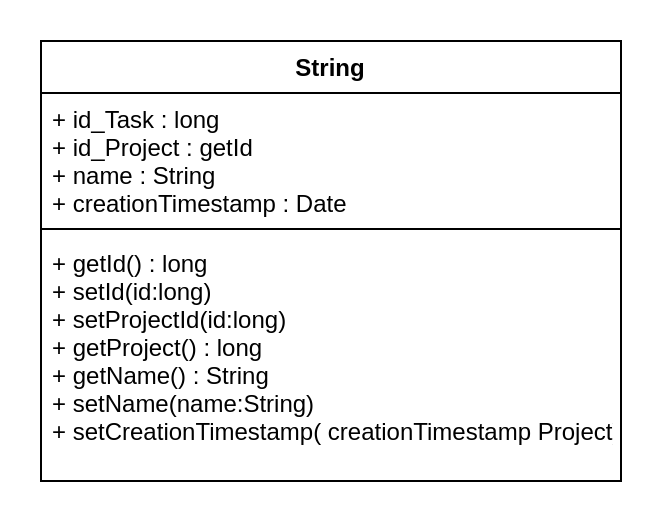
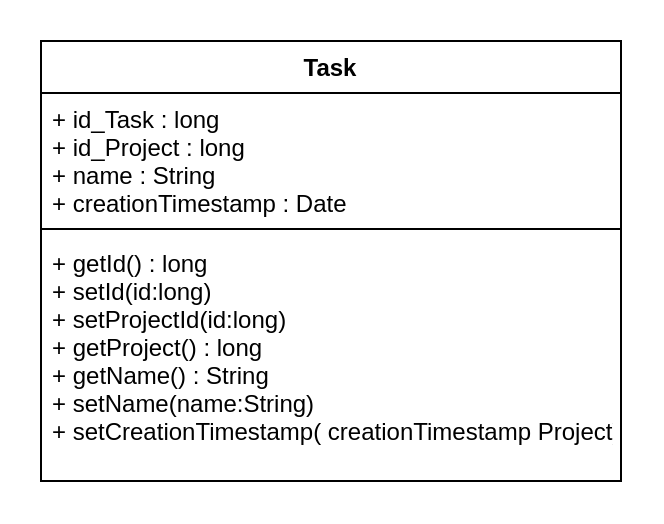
node "String": label "String" -> "Task"
node "+ id_Task : long + id_Project : getId + name : String + creationTimestamp : Date": label "+ id_Task : long + id_Project : getId + name : String + creationTimestamp : Date" -> "+ id_Task : long + id_Project : long + name : String + creationTimestamp : Date"
